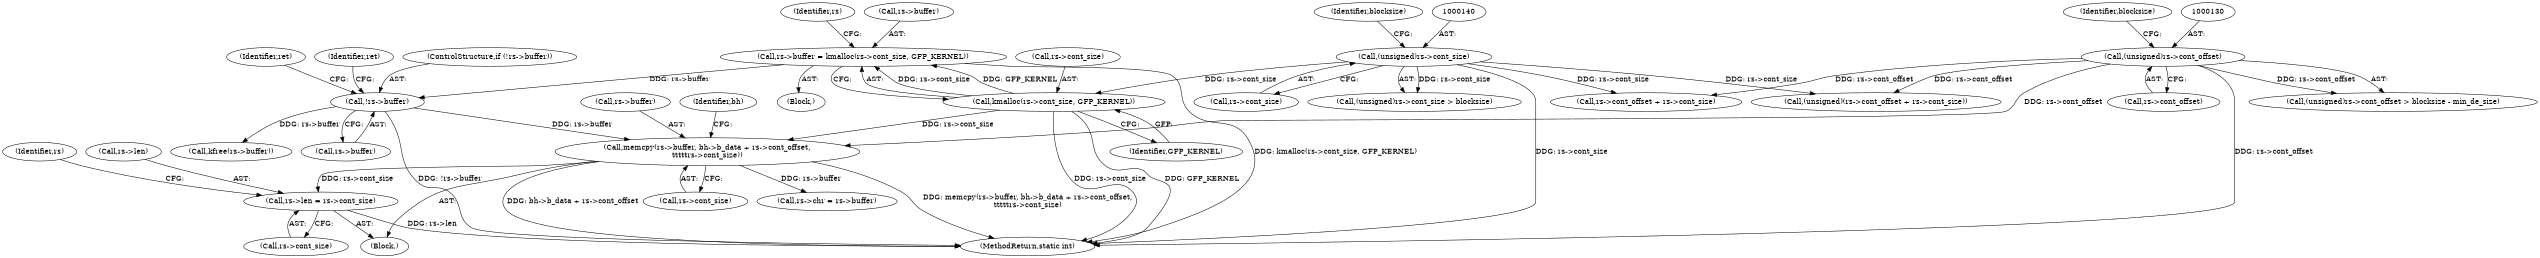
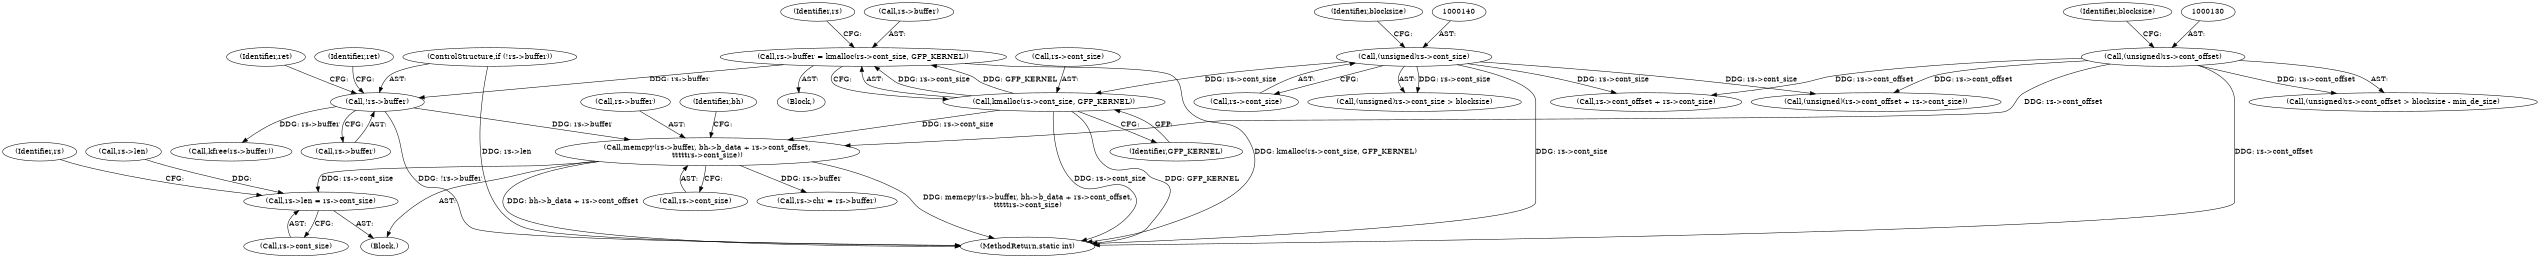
node "(Call,rs->cont_offset)": removed
edge "(Call,rs->len)" -> "(Call,rs->len = rs->cont_size)": label "AST: " -> "DDG: "
edge "(Call,rs->len = rs->cont_size)" -> "(MethodReturn,static int)": now "(ControlStructure,if (!rs->buffer))" -> "(MethodReturn,static int)"
